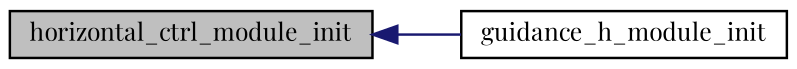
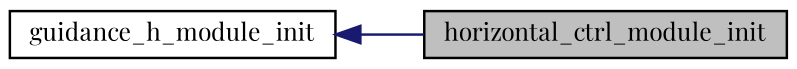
edge "guidance_h_module_init" -> "horizontal_ctrl_module_init": reversed
